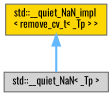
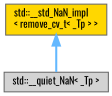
node "std::__quiet_NaN_impl < remove_cv_t< _Tp > >": label "std::__quiet_NaN_impl < remove_cv_t< _Tp > >" -> "std::__std_NaN_impl < remove_cv_t< _Tp > >"
